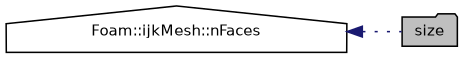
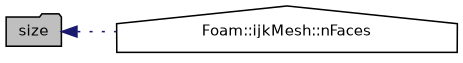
edge "size" -> "Foam::ijkMesh::nFaces": reversed
